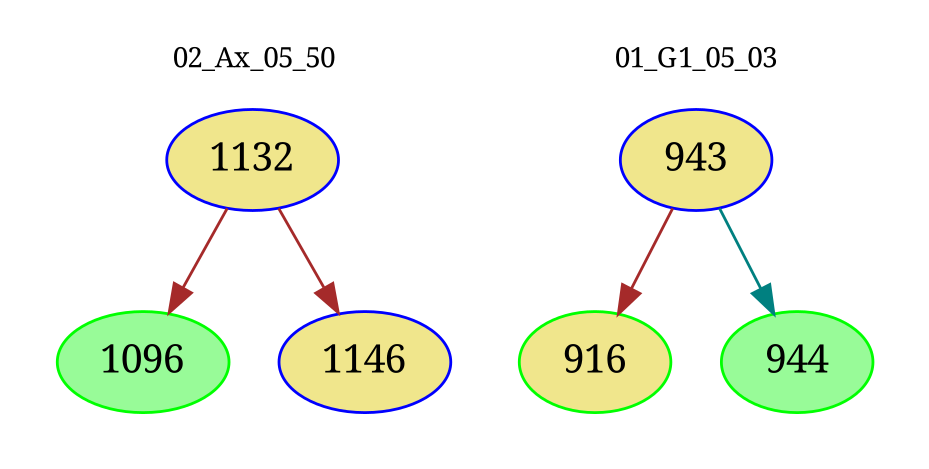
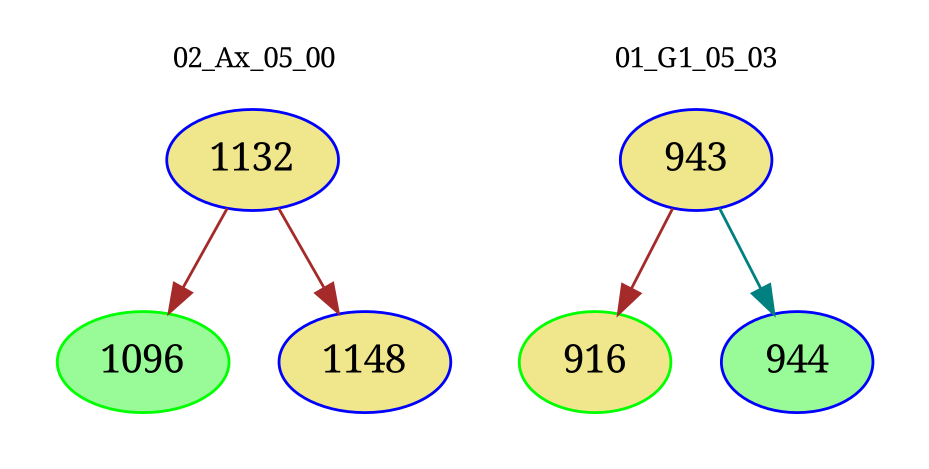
cluster "02_Ax_05_50": label "02_Ax_05_50" -> "02_Ax_05_00"
node "1146": label "1146" -> "1148"
node "944": color green -> blue
